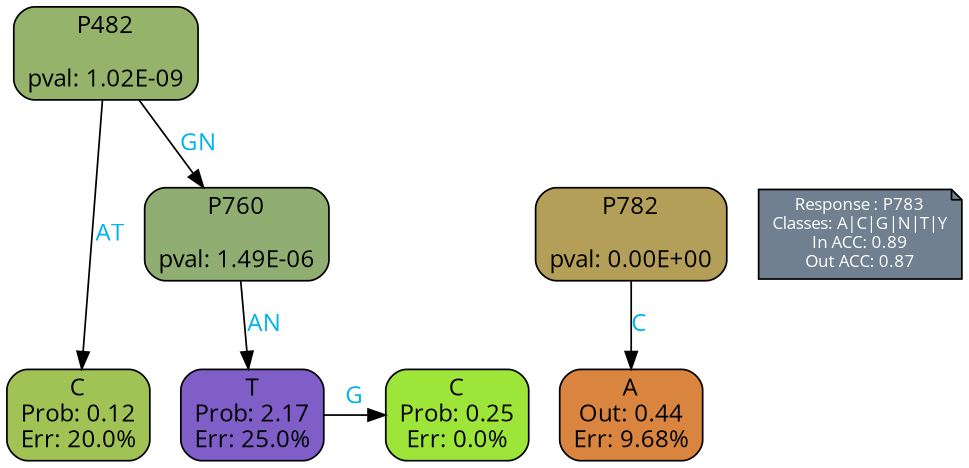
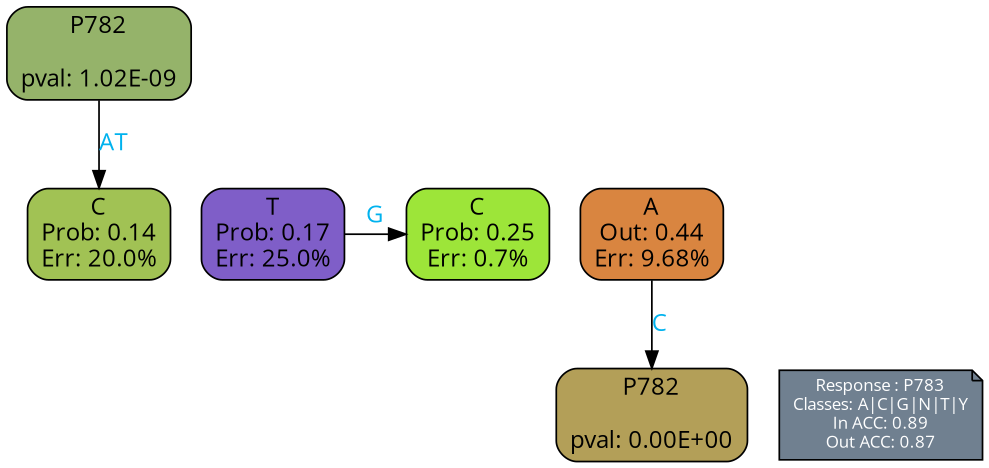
node "P482 pval: 1.02E-09": label "P482 pval: 1.02E-09" -> "P782 pval: 1.02E-09"
node "P760 pval: 1.49E-06": removed
edge "P782 pval: 0.00E+00" -> "A Out: 0.44 Err: 9.68%": reversed
node "C Prob: 0.12 Err: 20.0%": label "C Prob: 0.12 Err: 20.0%" -> "C Prob: 0.14 Err: 20.0%"
node "T Prob: 2.17 Err: 25.0%": label "T Prob: 2.17 Err: 25.0%" -> "T Prob: 0.17 Err: 25.0%"
node "C Prob: 0.25 Err: 0.0%": label "C Prob: 0.25 Err: 0.0%" -> "C Prob: 0.25 Err: 0.7%"
